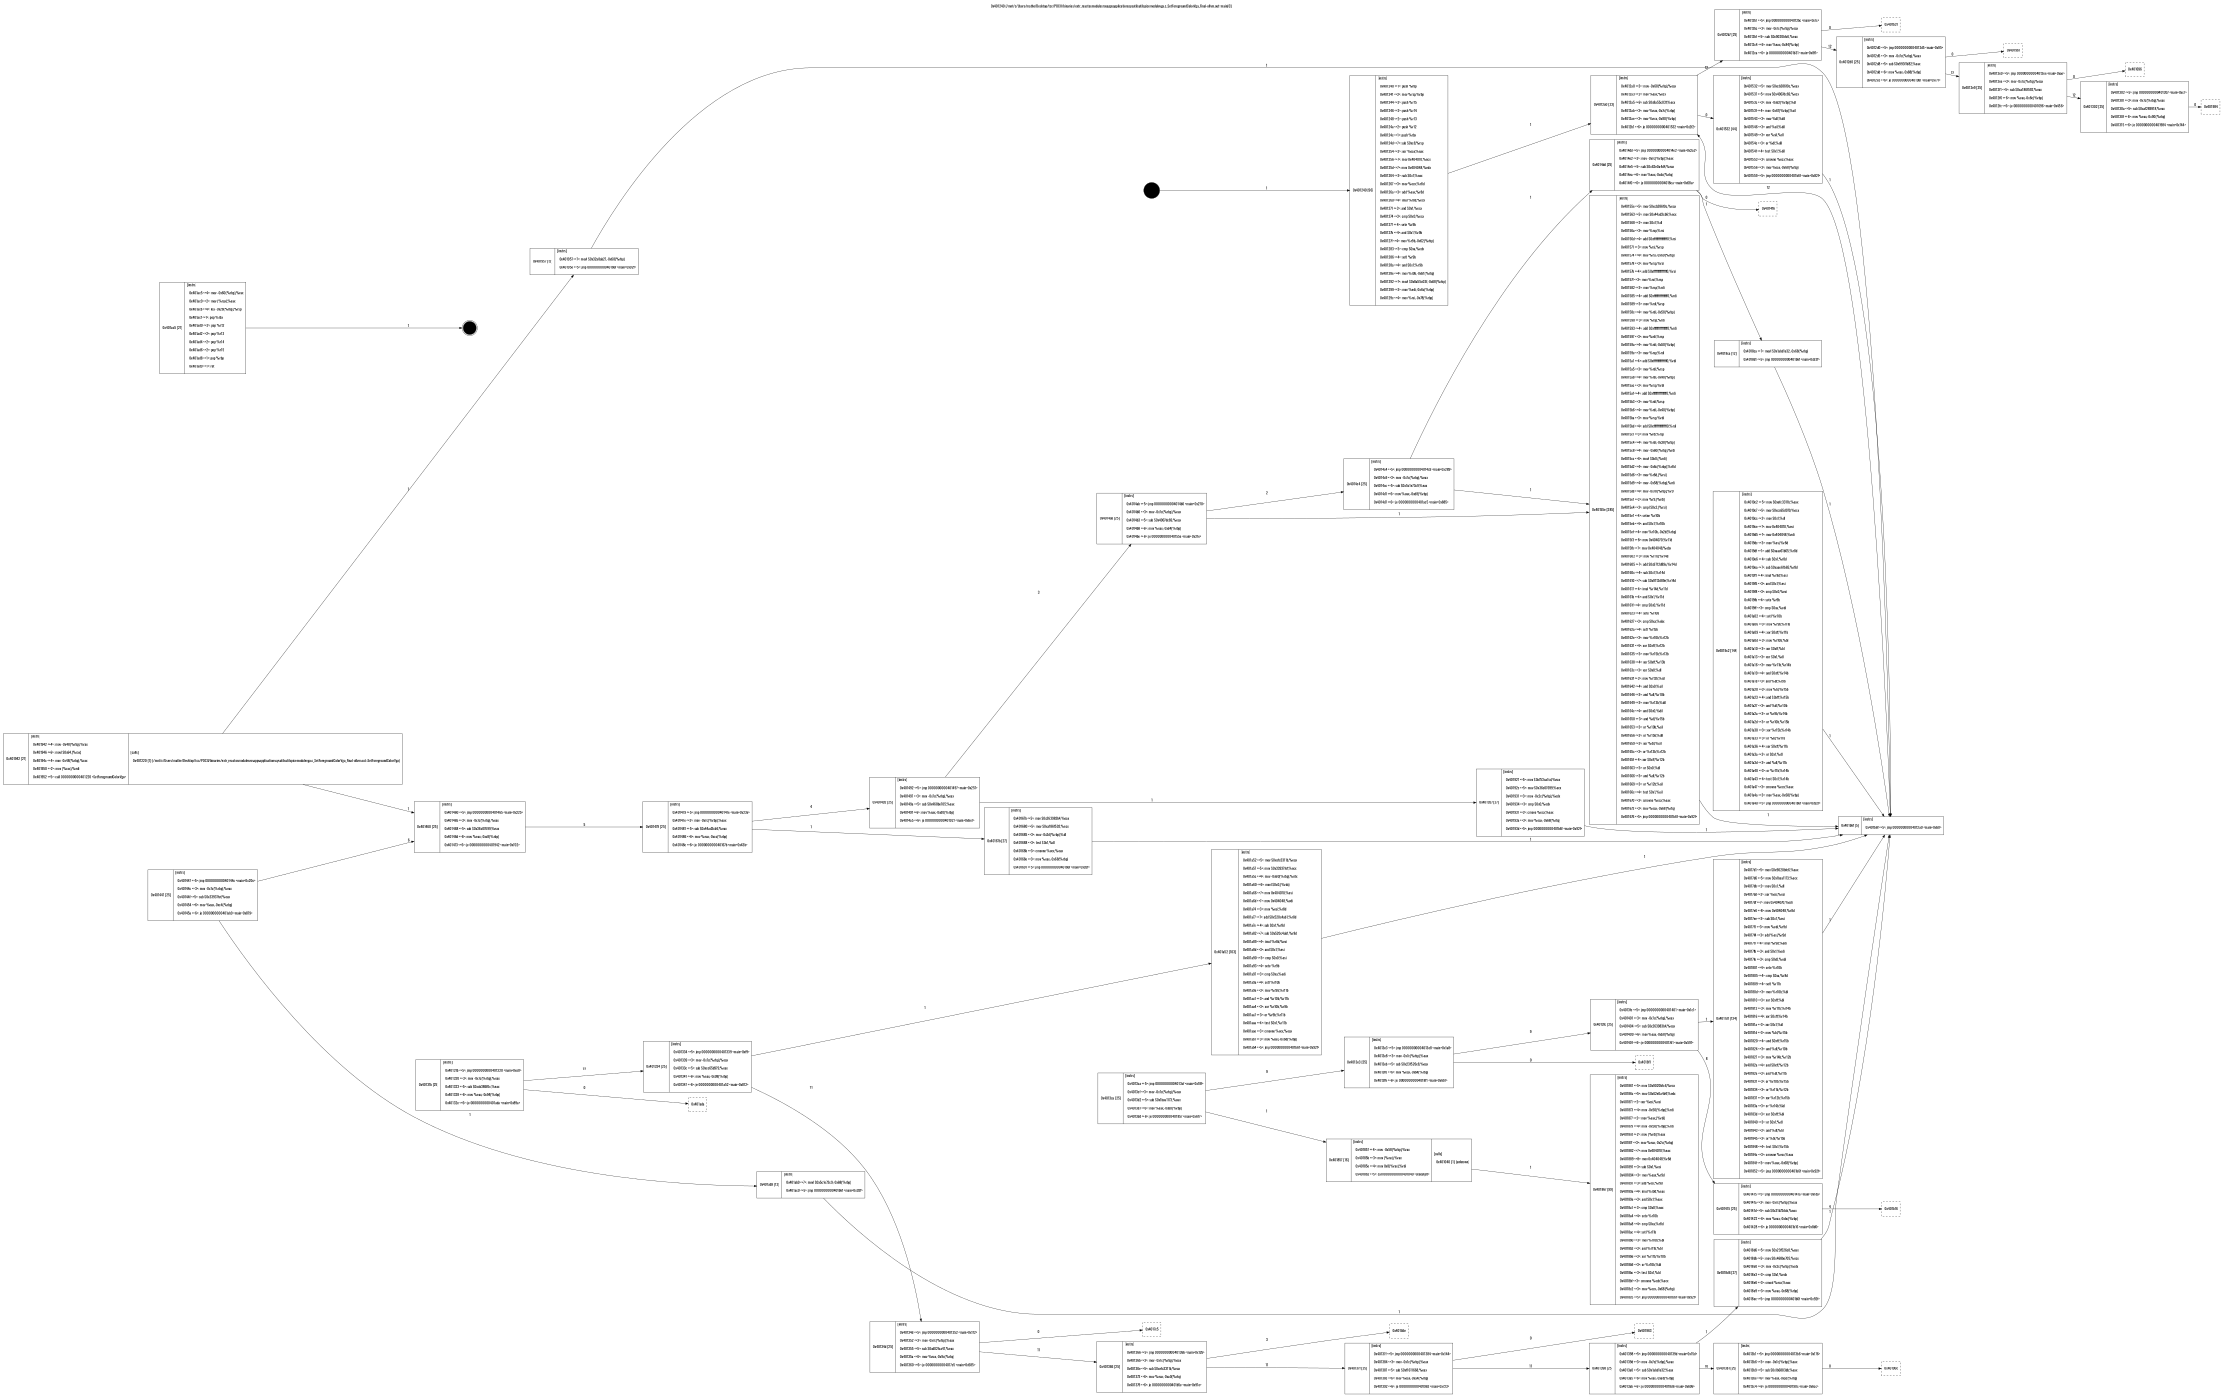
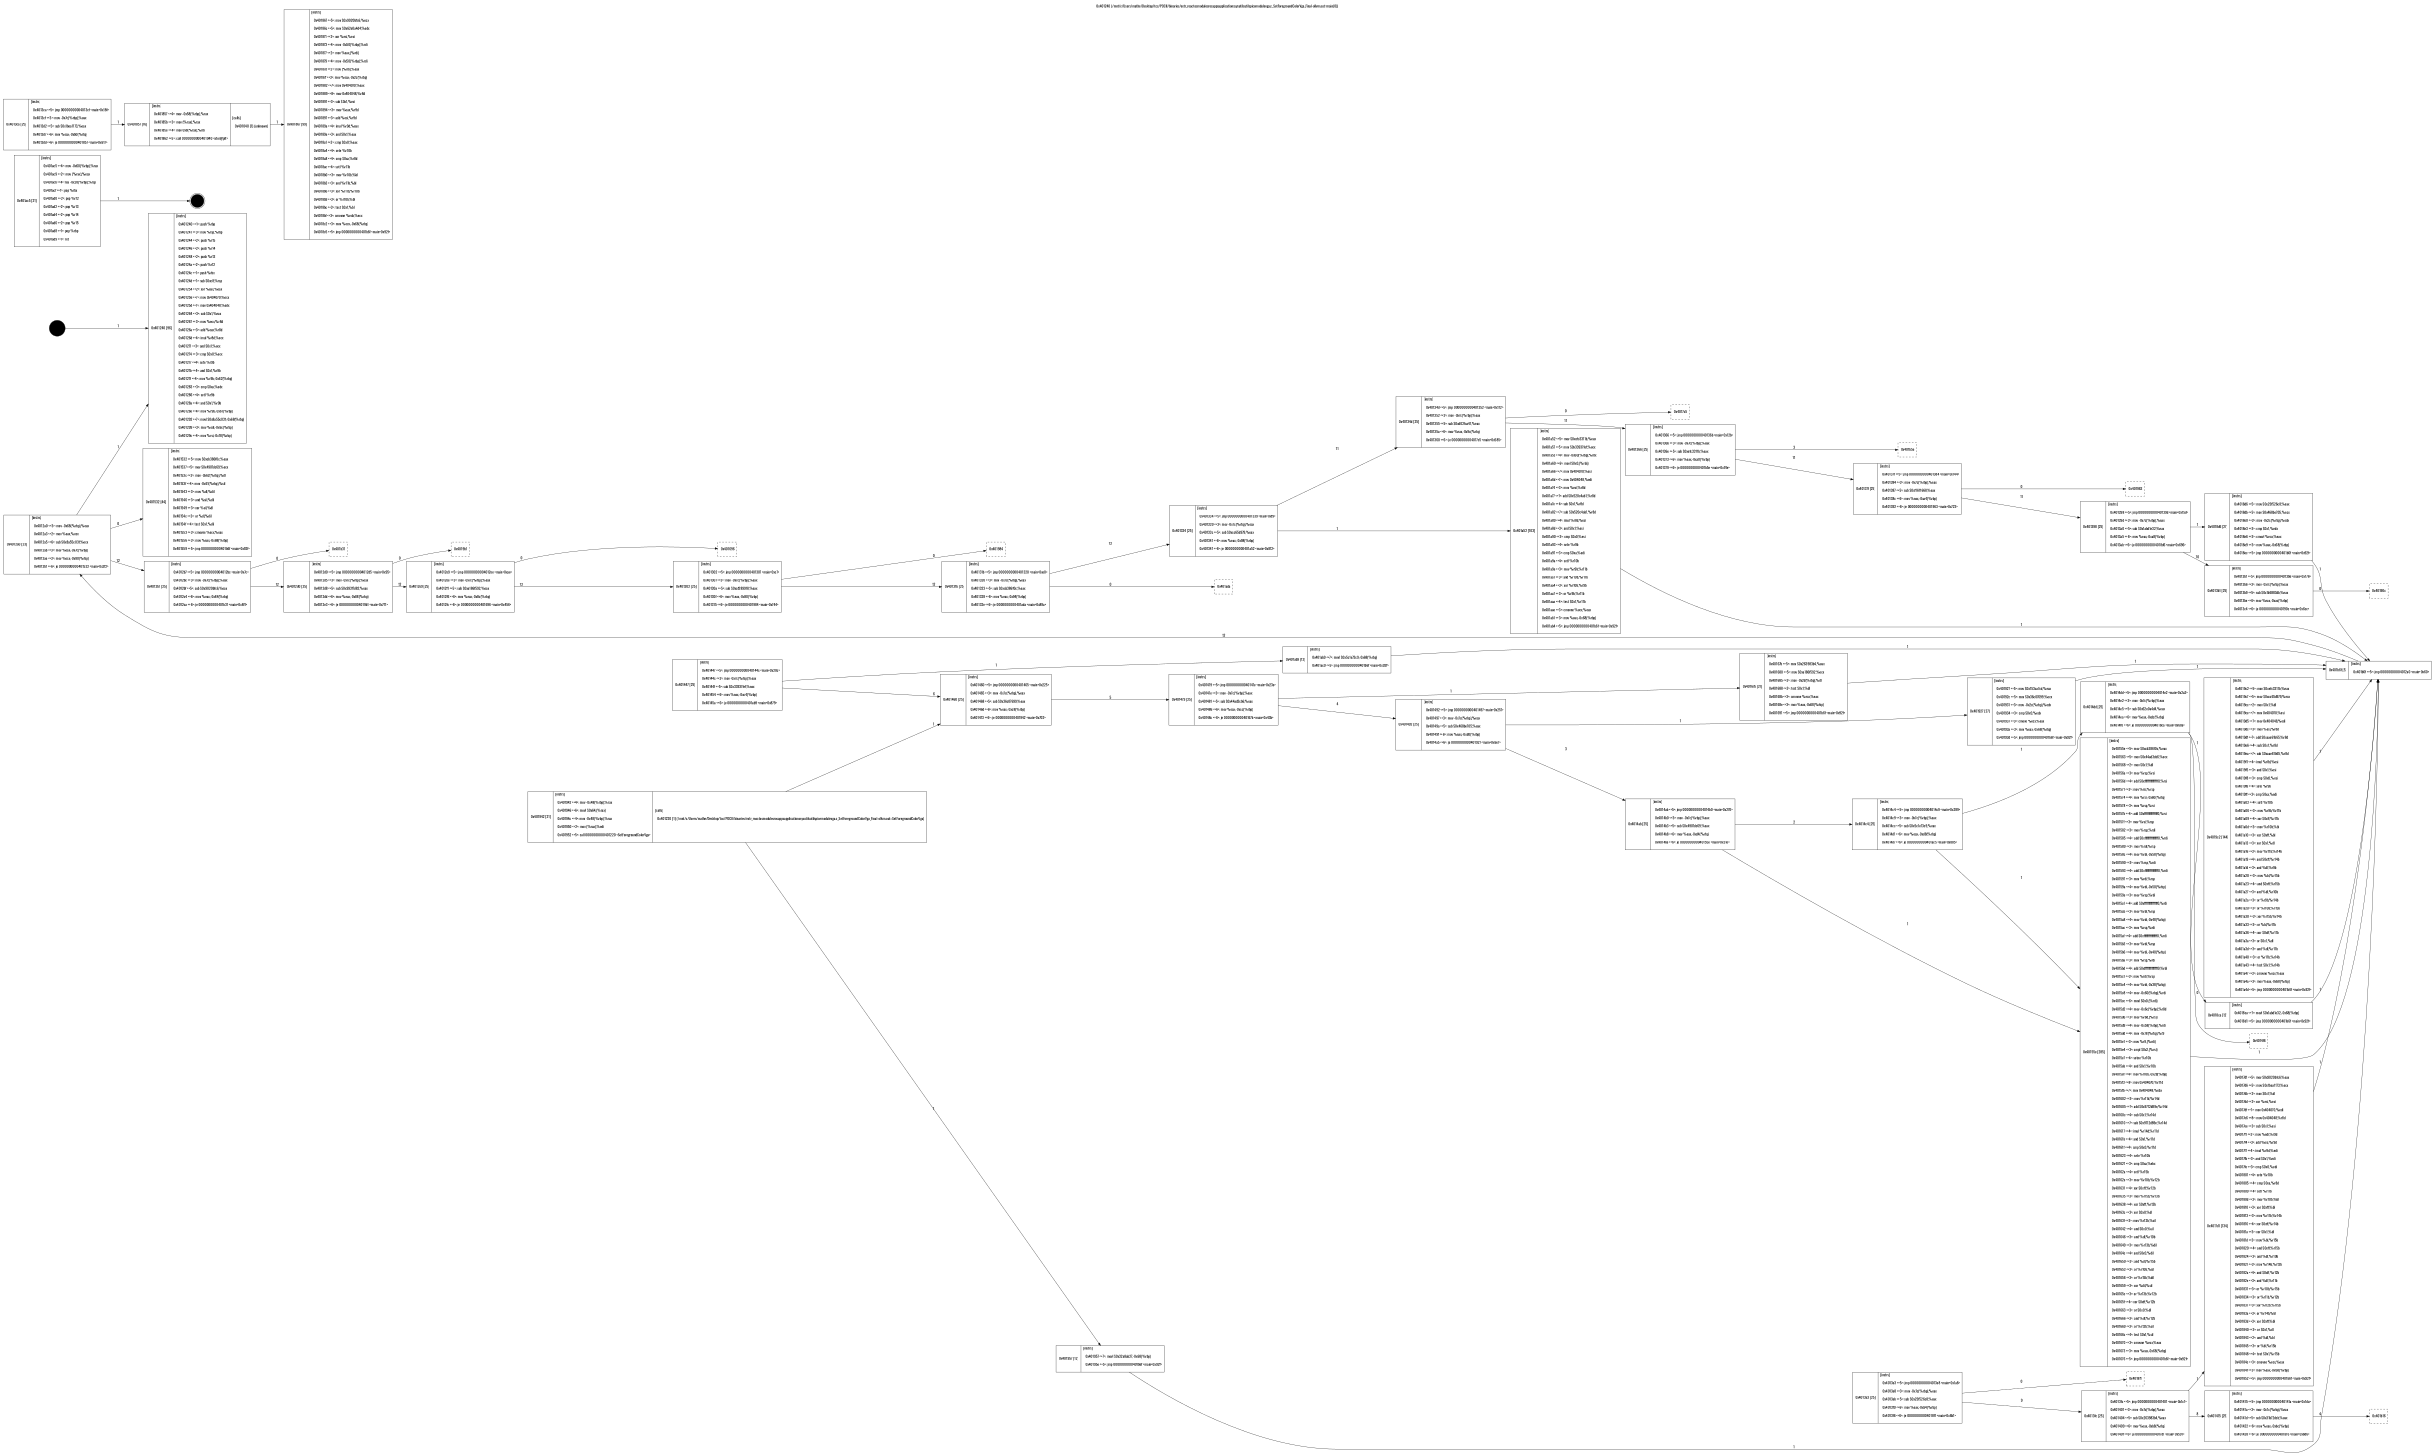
edge "0x401240 [96]" -> "0x4012a0 [23]": reversed
edge "0x401532 [44]" -> "0x401b6f [5]": removed, label "1"
edge "0x401302 [25]" -> "0x40131b [25]": added, label "12"
edge "0x4013ca [25]" -> "0x4013e3 [25]": removed, label "9"
